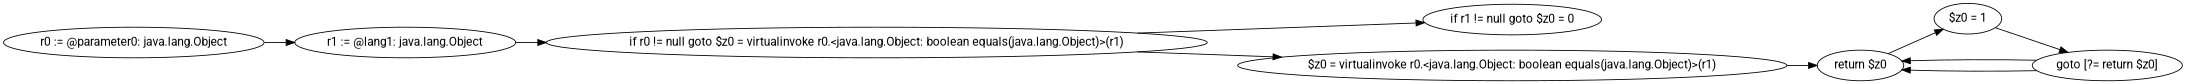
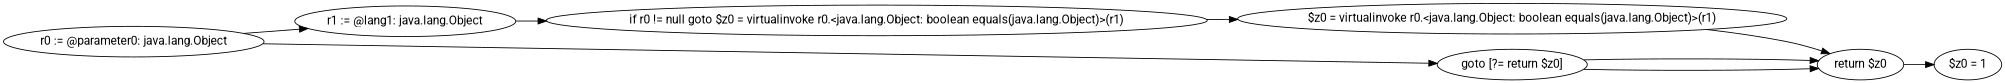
node "if r1 != null goto $z0 = 0": removed
edge "$z0 = 1" -> "goto [?= return $z0]": now "r0 := @parameter0: java.lang.Object" -> "goto [?= return $z0]"
